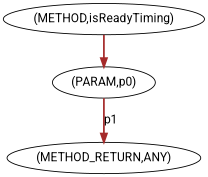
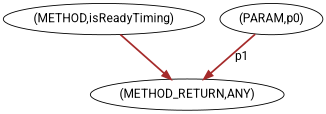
edge "(METHOD,isReadyTiming)" -> "(PARAM,p0)": now "(METHOD,isReadyTiming)" -> "(METHOD_RETURN,ANY)"
